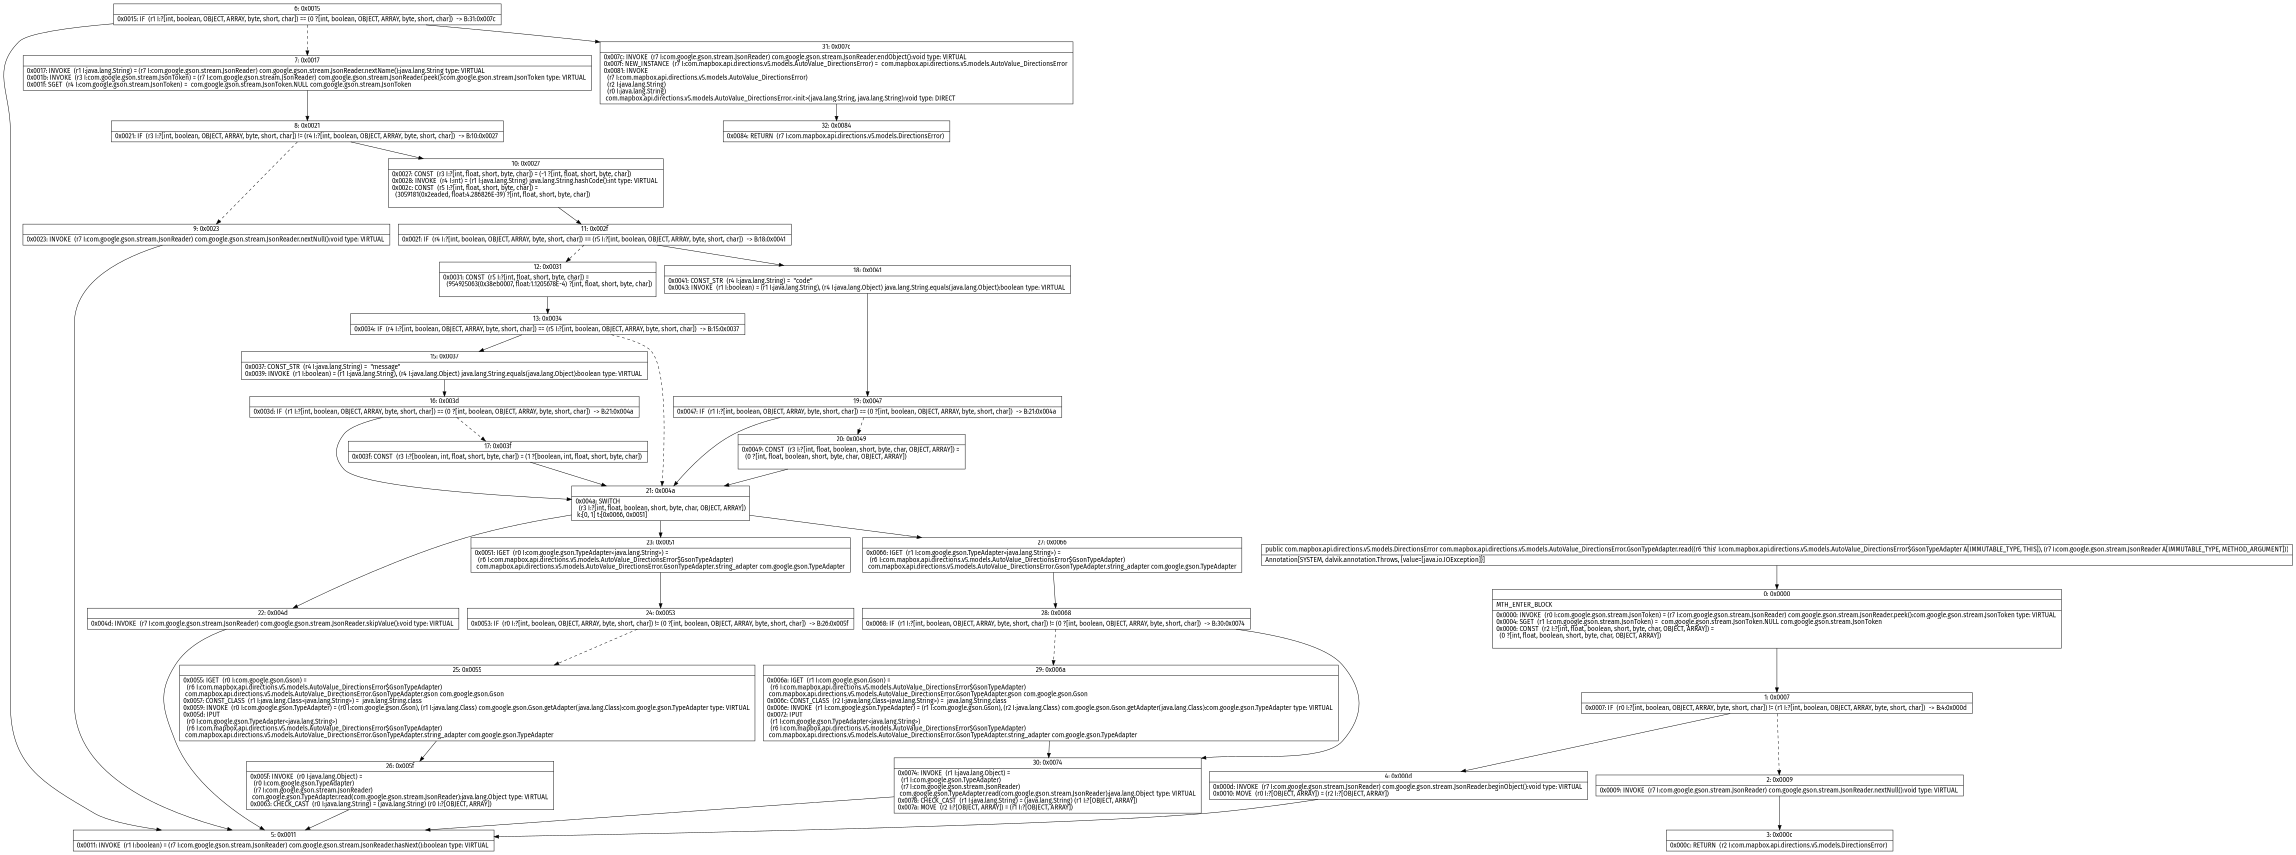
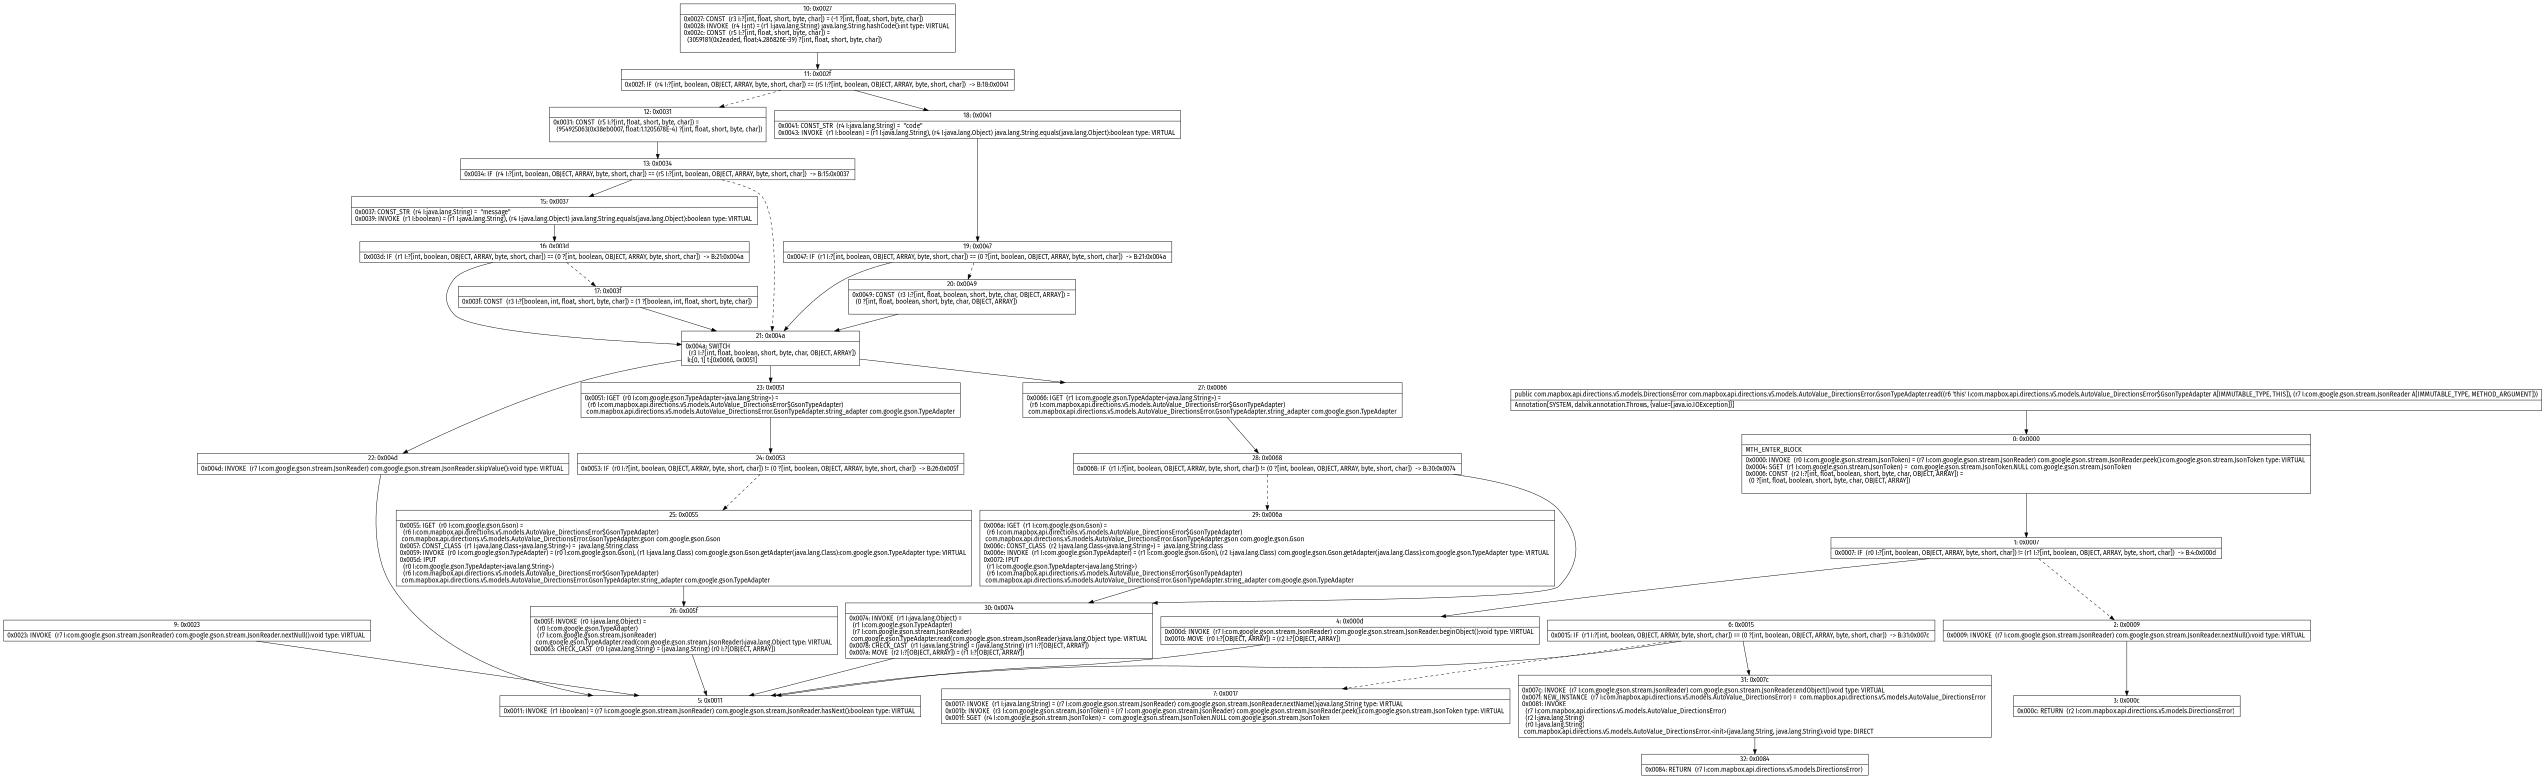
node "8: 0x0021": removed
